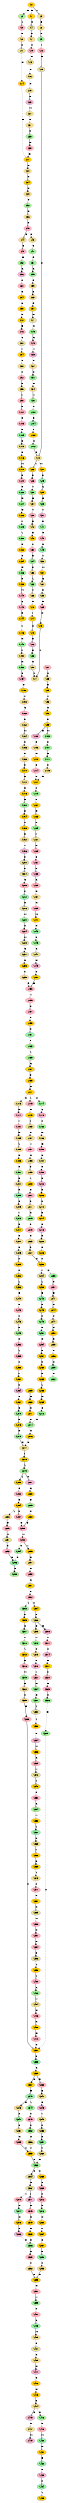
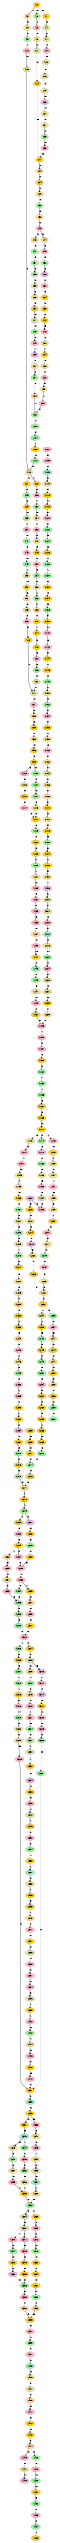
edge "S98" -> "S101": now "S98" -> "S97"
edge "S90" -> "S77": style bold -> dashed
edge "S77" -> "S81": added, label "N"
edge "S198" -> "S202": reversed
node "S300": added
